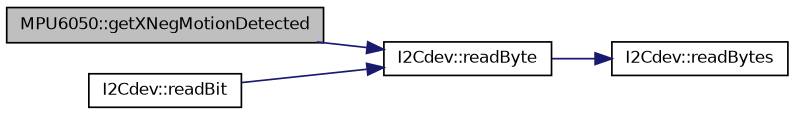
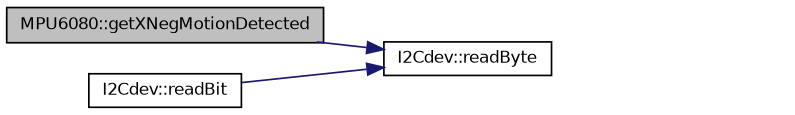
node "MPU6050::getXNegMotionDetected": label "MPU6050::getXNegMotionDetected" -> "MPU6080::getXNegMotionDetected"
node "I2Cdev::readBytes": removed
